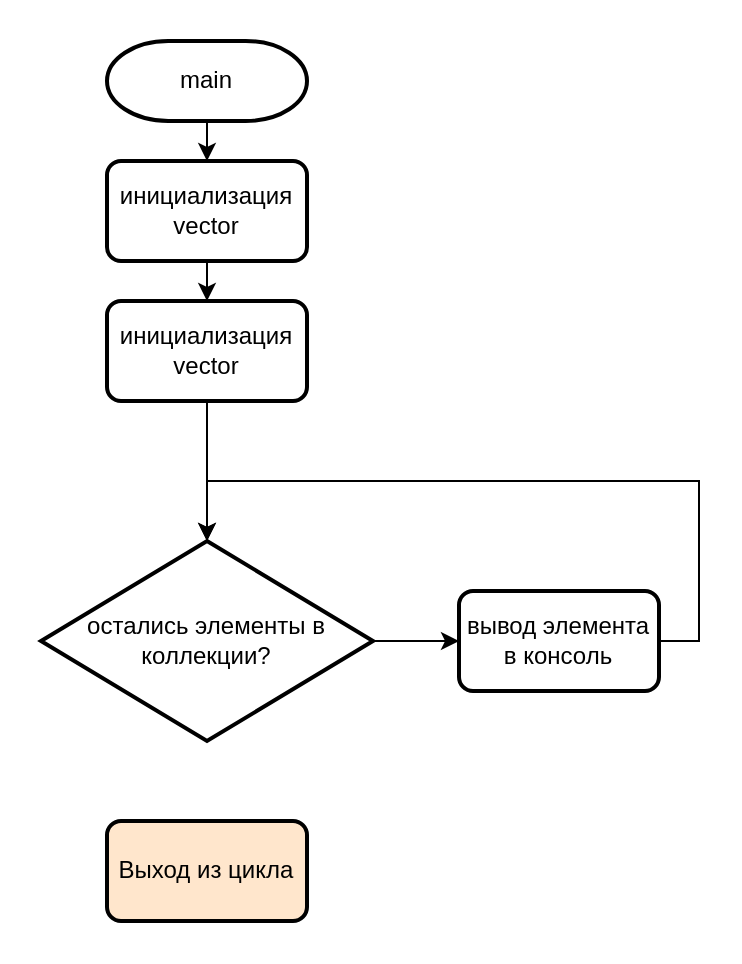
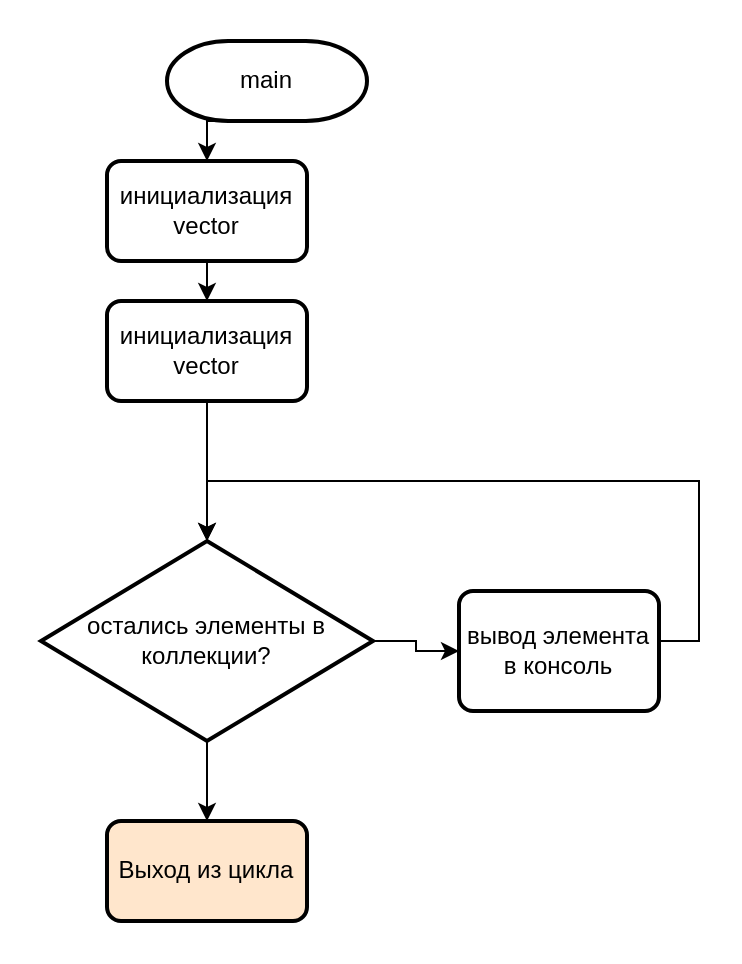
node "main": moved (207, 81) -> (267, 81)
node "вывод элемента в консоль": size 200x100 -> 200x120
edge "остались элементы в коллекции?" -> "Выход из цикла": added
